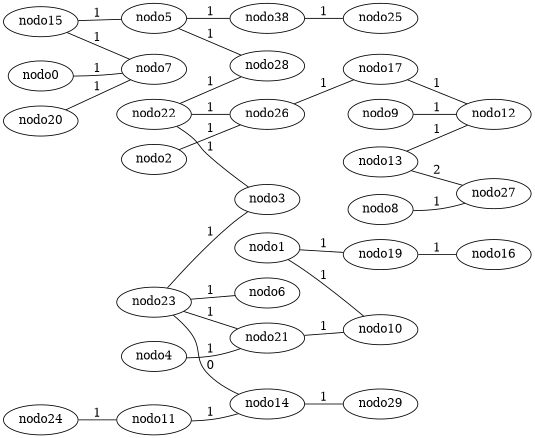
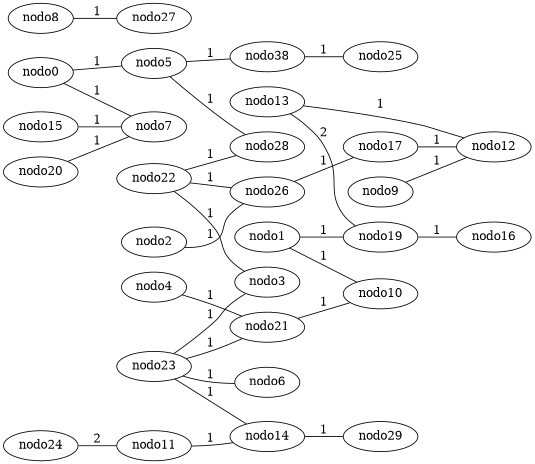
edge "nodo5" -- "nodo15": now "nodo5" -- "nodo0"
edge "nodo13" -- "nodo27": now "nodo13" -- "nodo19"
edge "nodo23" -- "nodo14": label "0" -> "1"
edge "nodo24" -- "nodo11": label "1" -> "2"
